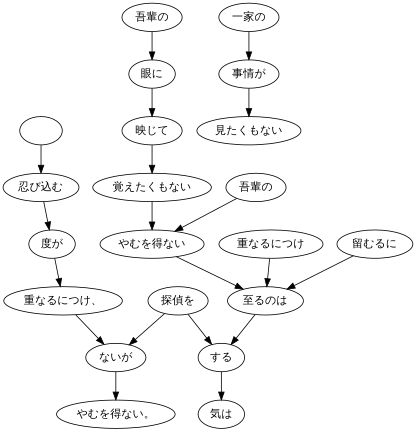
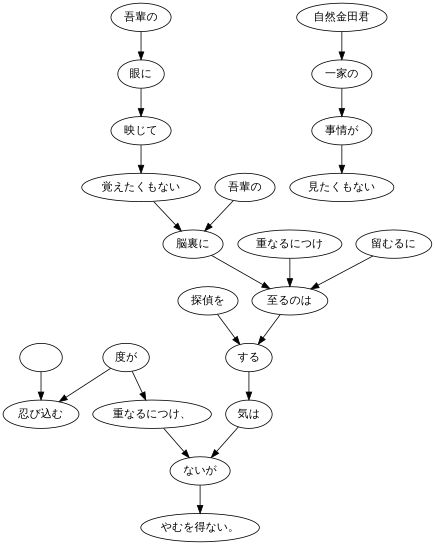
node "自然金田君": added
edge "忍び込む" -> "度が": reversed
node "やむを得ない": label "やむを得ない" -> "脳裏に"
edge "探偵を" -> "ないが": now "気は" -> "ないが"
